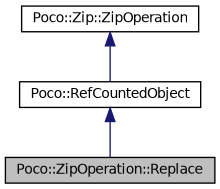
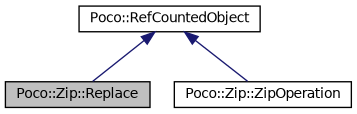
edge "Poco::RefCountedObject" -> "Poco::Zip::ZipOperation": reversed
node "Poco::ZipOperation::Replace": label "Poco::ZipOperation::Replace" -> "Poco::Zip::Replace"
